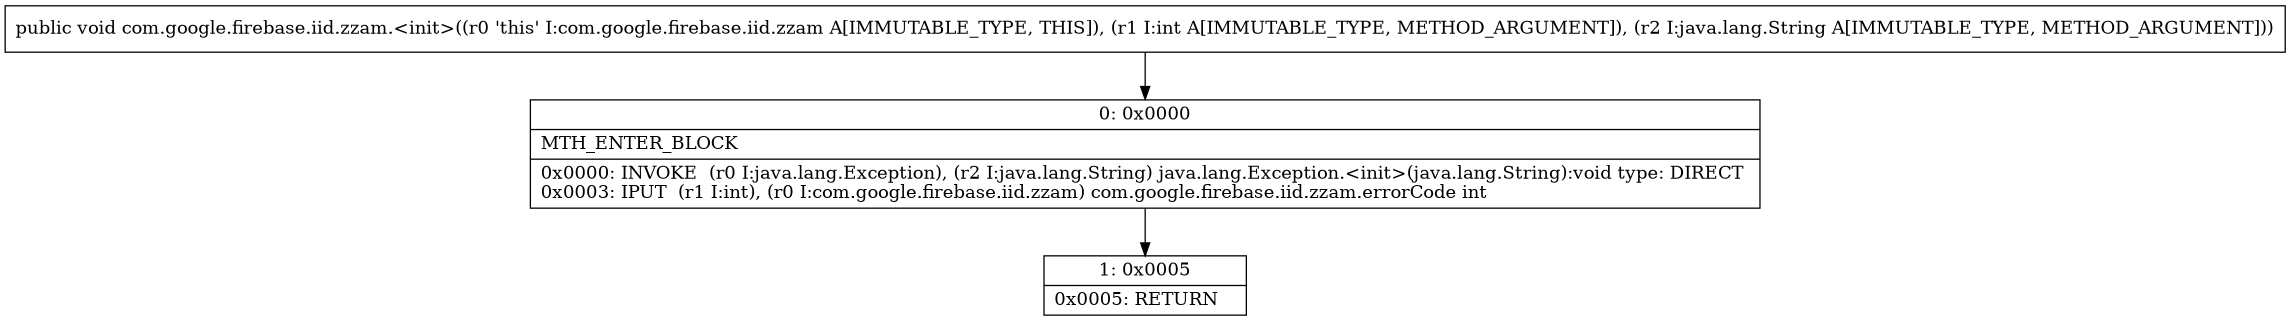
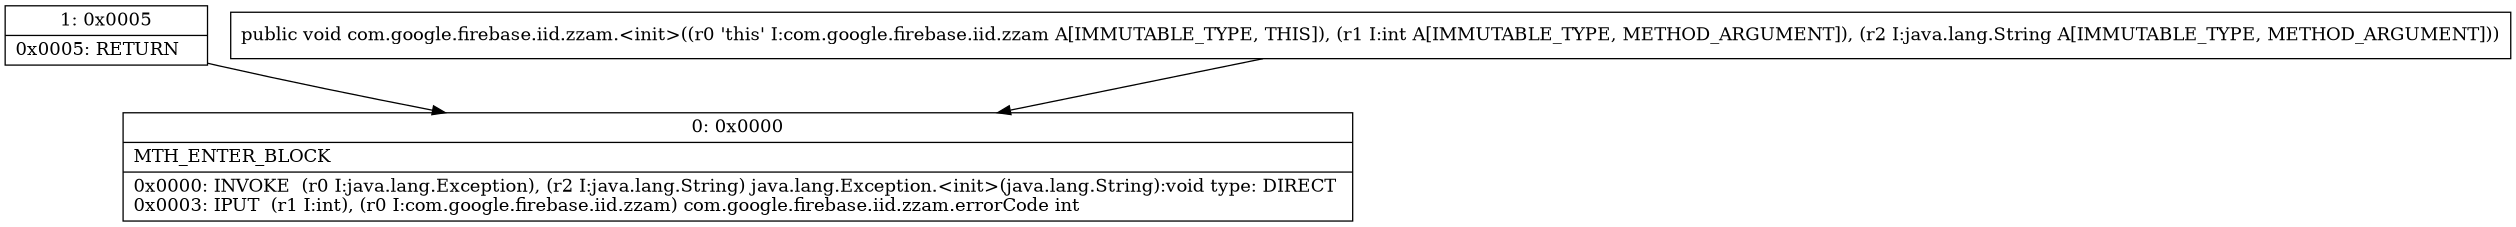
edge "0: 0x0000" -> "1: 0x0005": reversed
